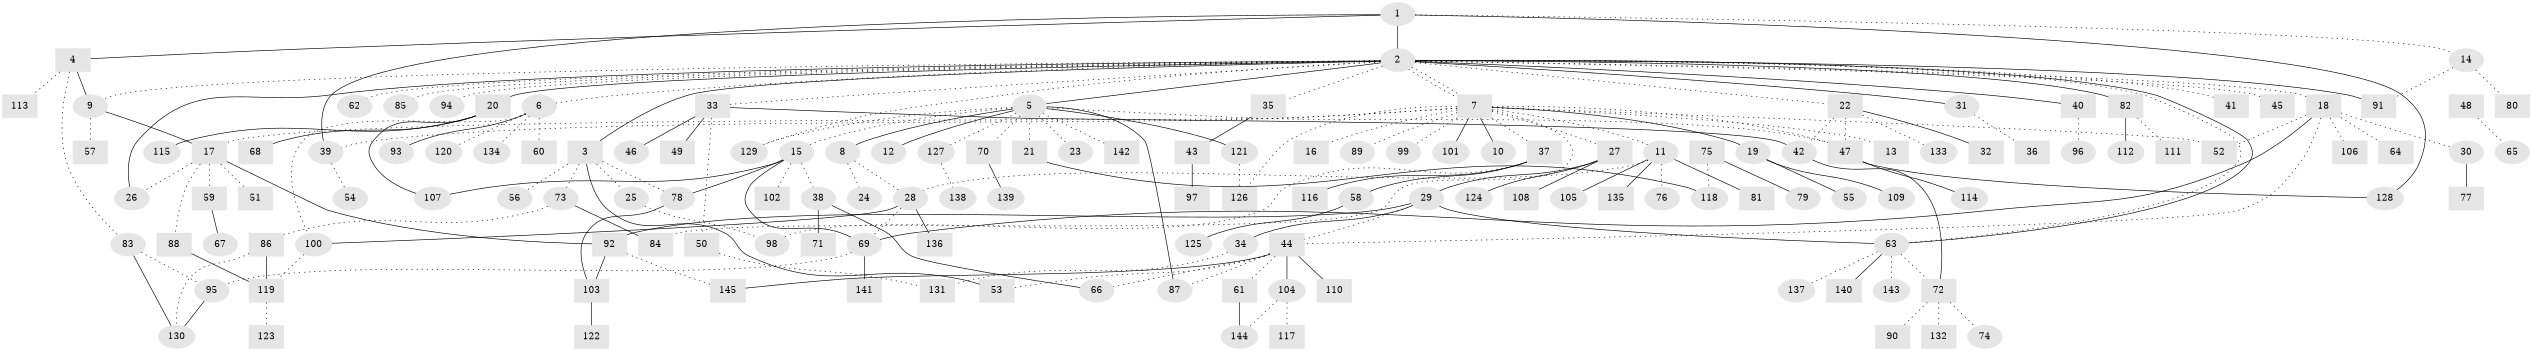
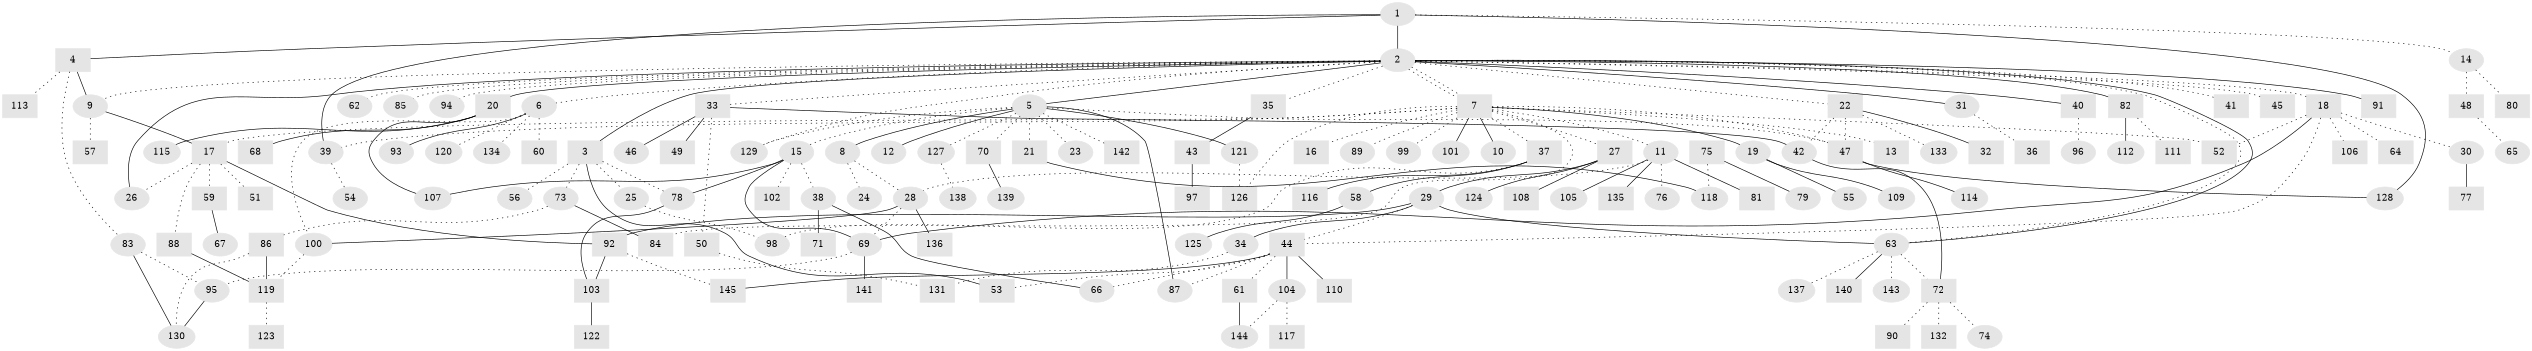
edge "14" -- "91": now "14" -- "48"
